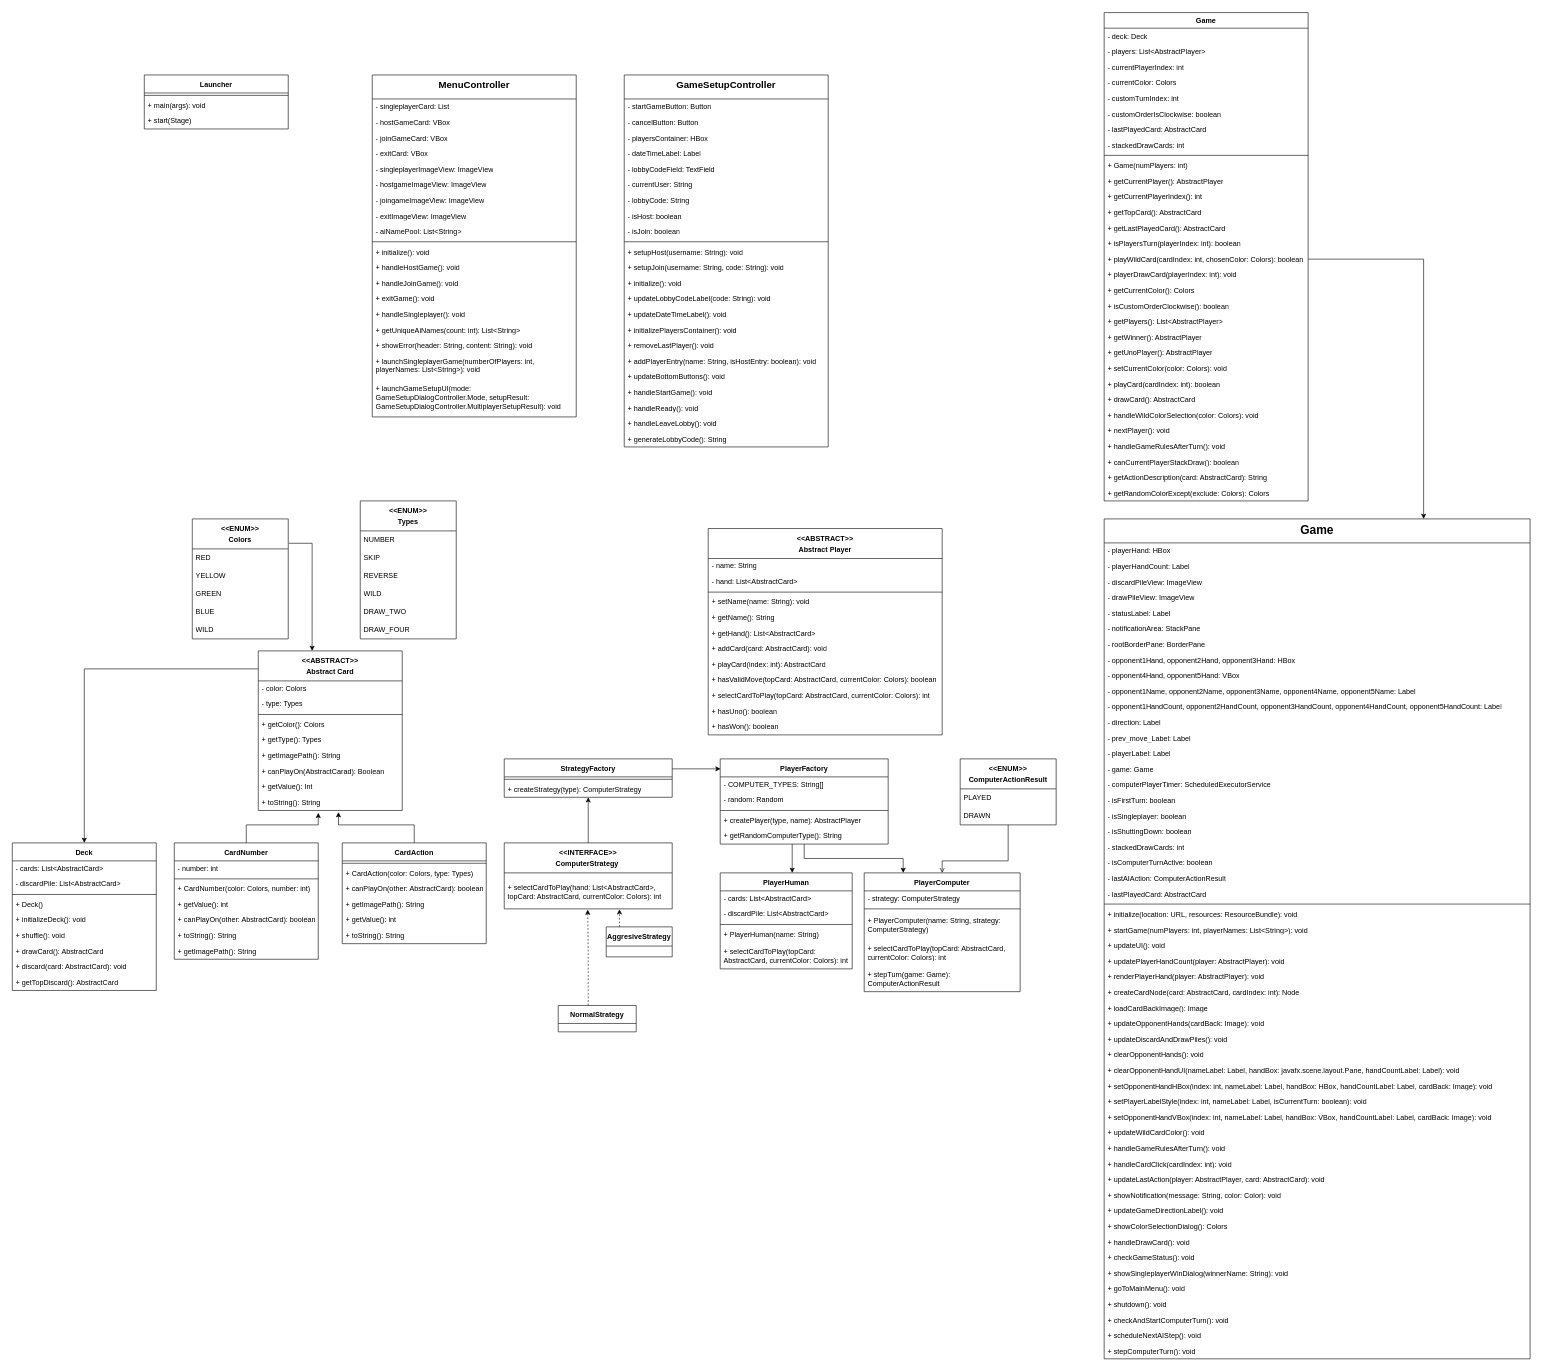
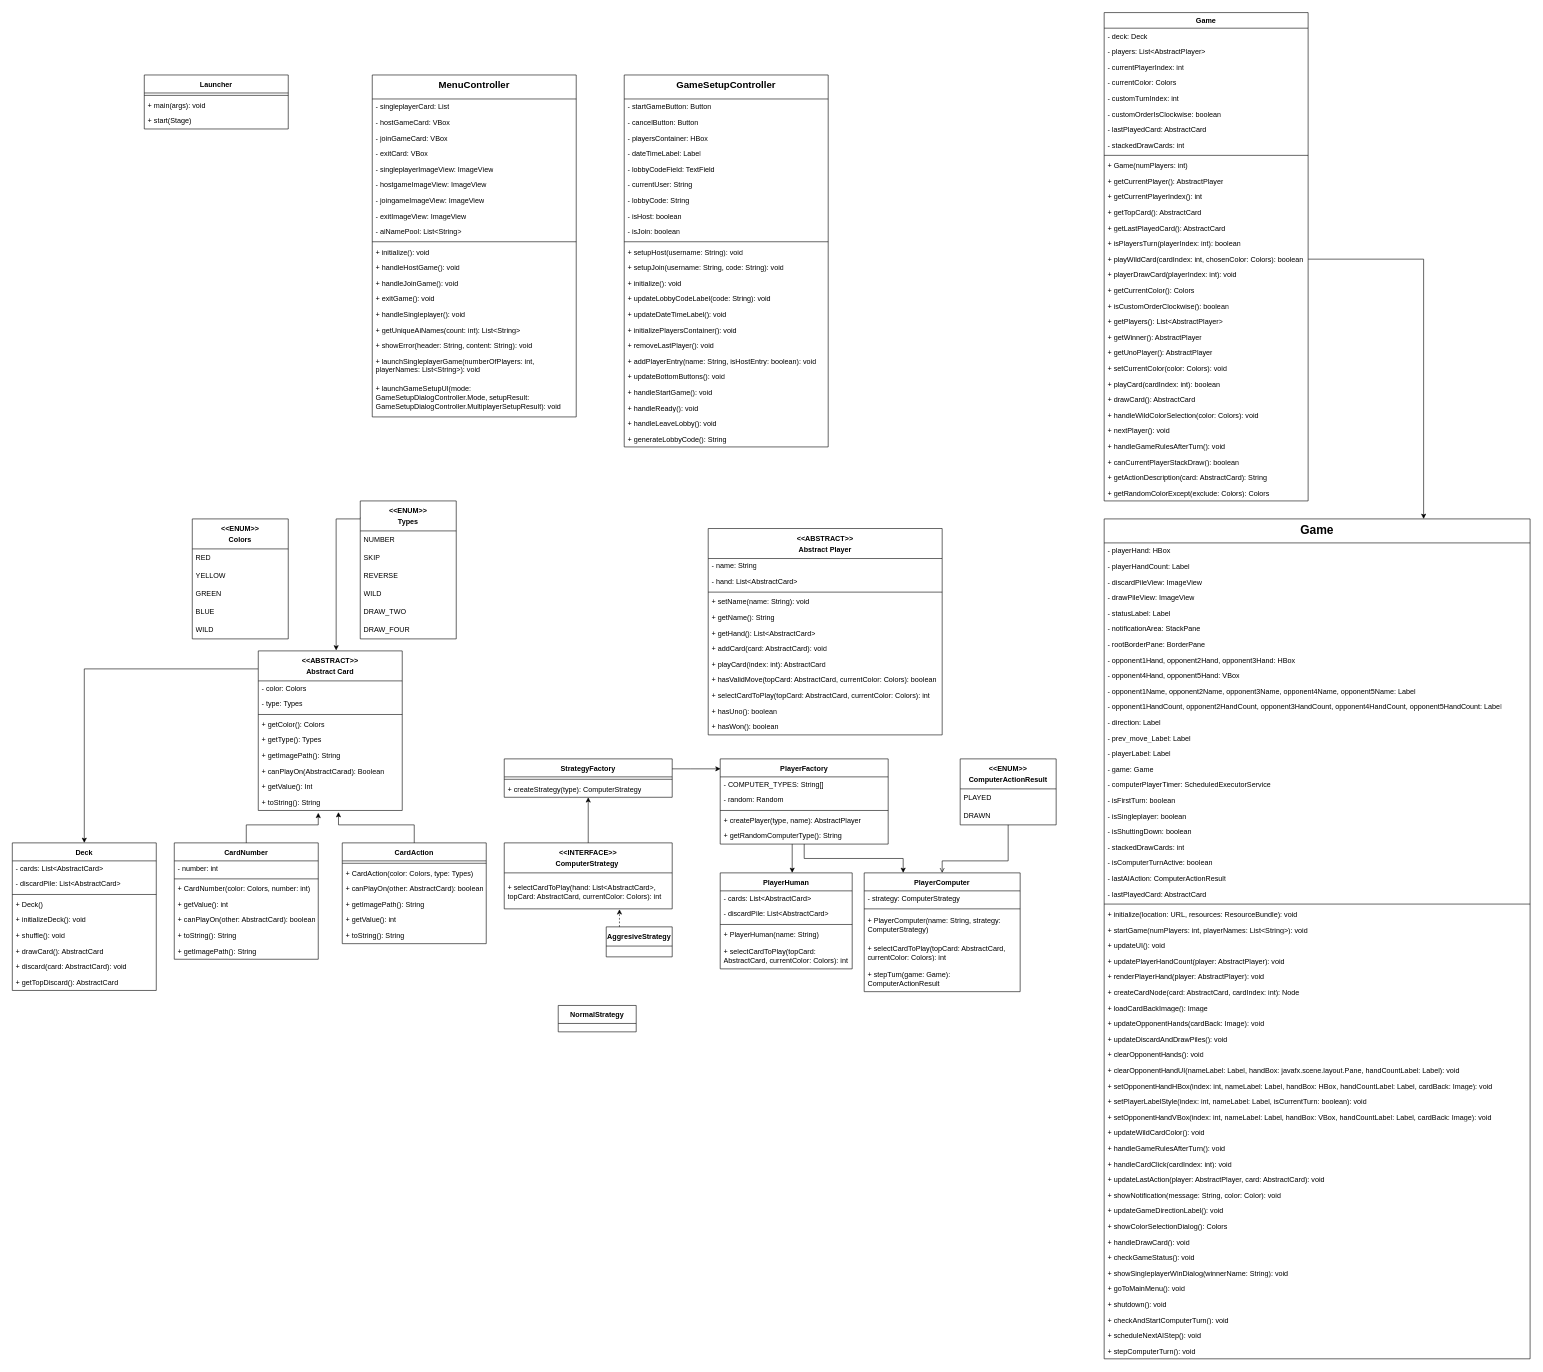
edge "<<ENUM>> Types" -> "<<ABSTRACT>> Abstract Card": added
edge "<<ENUM>> Colors" -> "<<ABSTRACT>> Abstract Card": removed
edge "NormalStrategy" -> "+ selectCardToPlay(hand: List<AbstractCard>, topCard: AbstractCard, currentColor: Colors): int": removed
